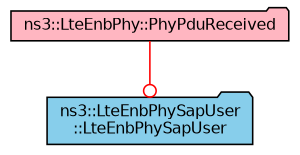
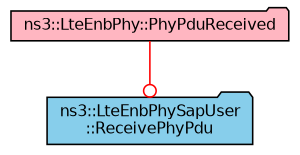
node "ns3::LteEnbPhySapUser ::LteEnbPhySapUser": label "ns3::LteEnbPhySapUser ::LteEnbPhySapUser" -> "ns3::LteEnbPhySapUser ::ReceivePhyPdu"
